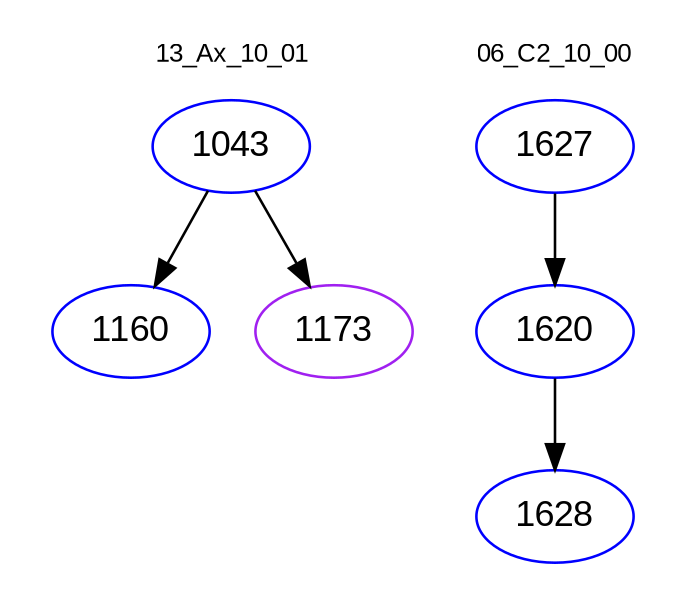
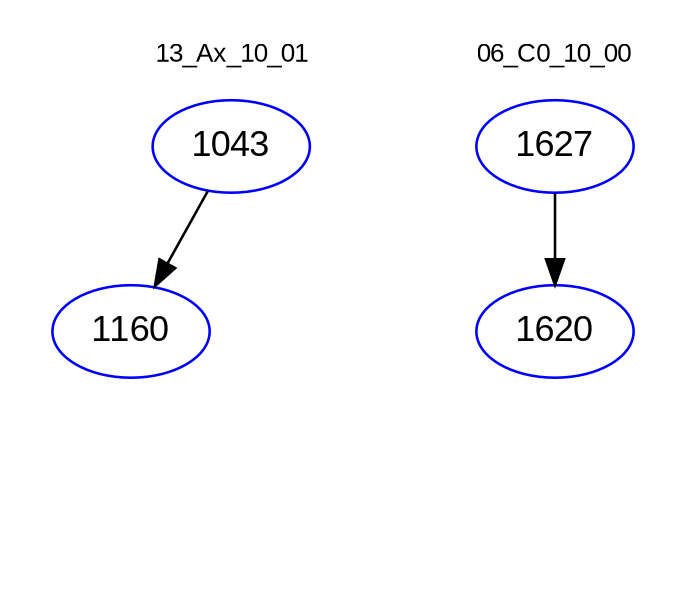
cluster "06_C2_10_00": label "06_C2_10_00" -> "06_C0_10_00"
node "1173": removed
node "1628": removed
